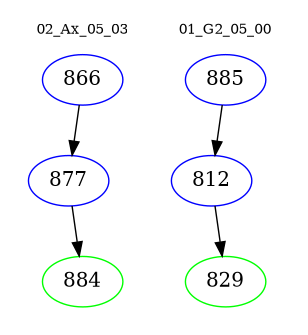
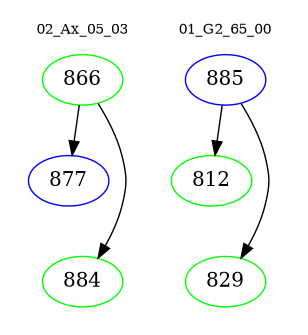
cluster "01_G2_05_00": label "01_G2_05_00" -> "01_G2_65_00"
node "866": color blue -> green
node "812": color blue -> green
edge "877" -> "884": now "866" -> "884"
edge "812" -> "829": now "885" -> "829"
